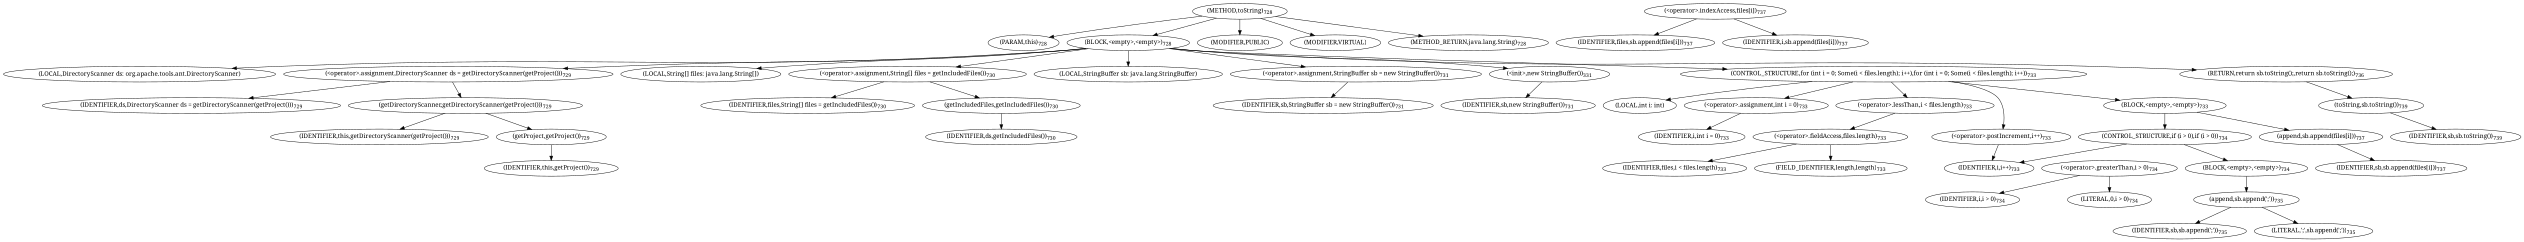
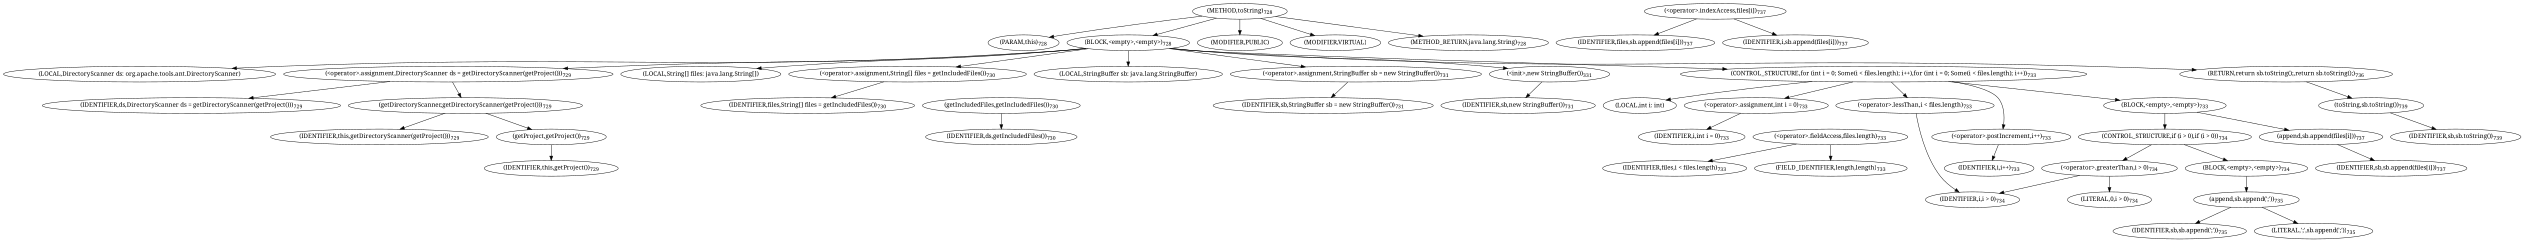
edge "(<operator>.assignment,String[] files = getIncludedFiles())" -> "(getIncludedFiles,getIncludedFiles())": removed
edge "(<operator>.lessThan,i < files.length)" -> "(<operator>.fieldAccess,files.length)": now "(<operator>.lessThan,i < files.length)" -> "(IDENTIFIER,i,i > 0)"
edge "(CONTROL_STRUCTURE,if (i > 0),if (i > 0))" -> "(IDENTIFIER,i,i++)": now "(CONTROL_STRUCTURE,if (i > 0),if (i > 0))" -> "(<operator>.greaterThan,i > 0)"
